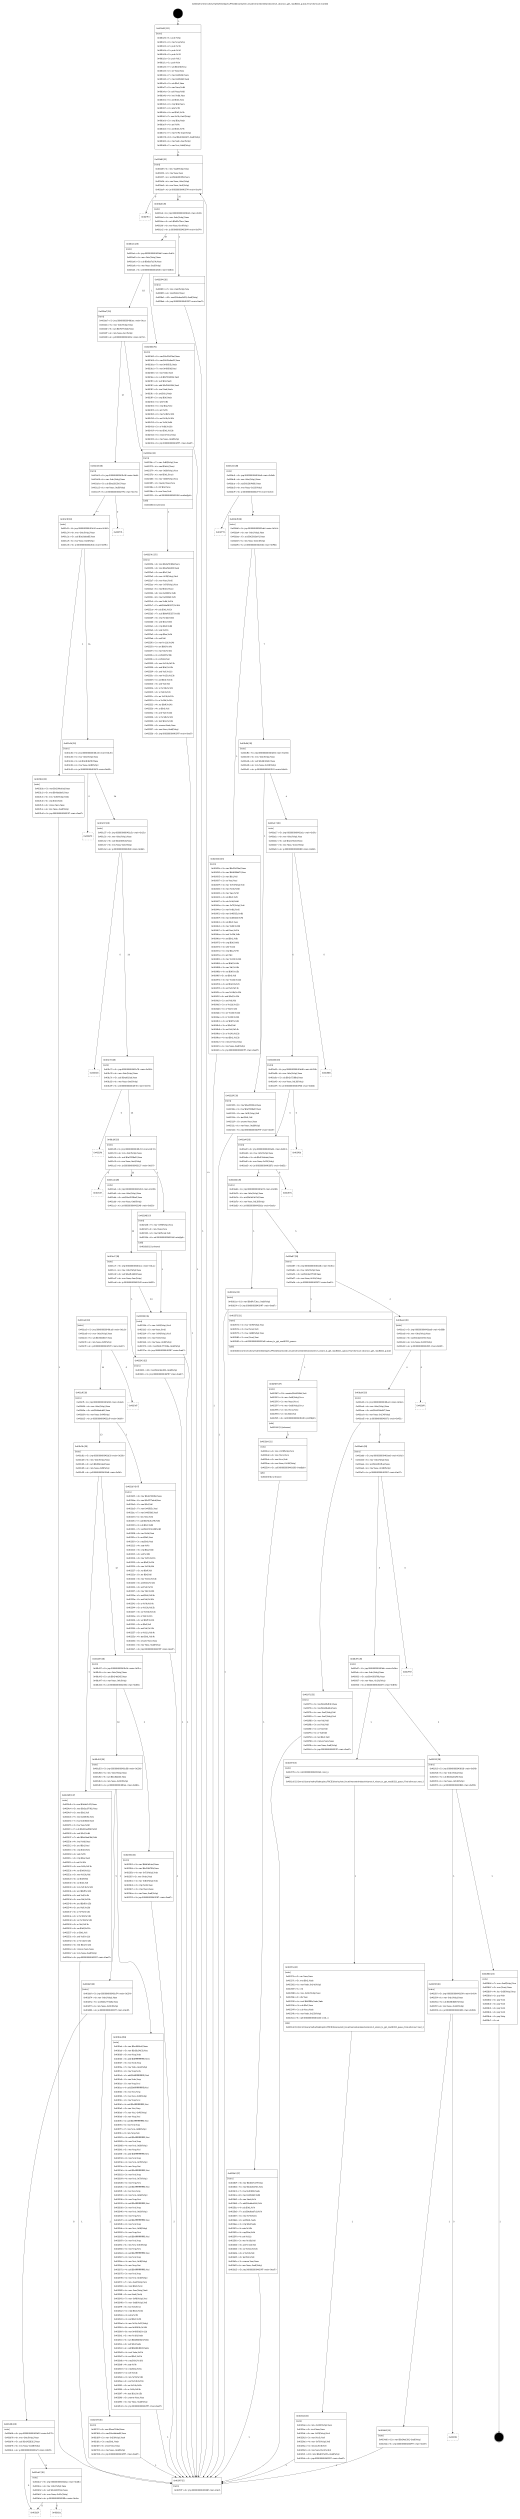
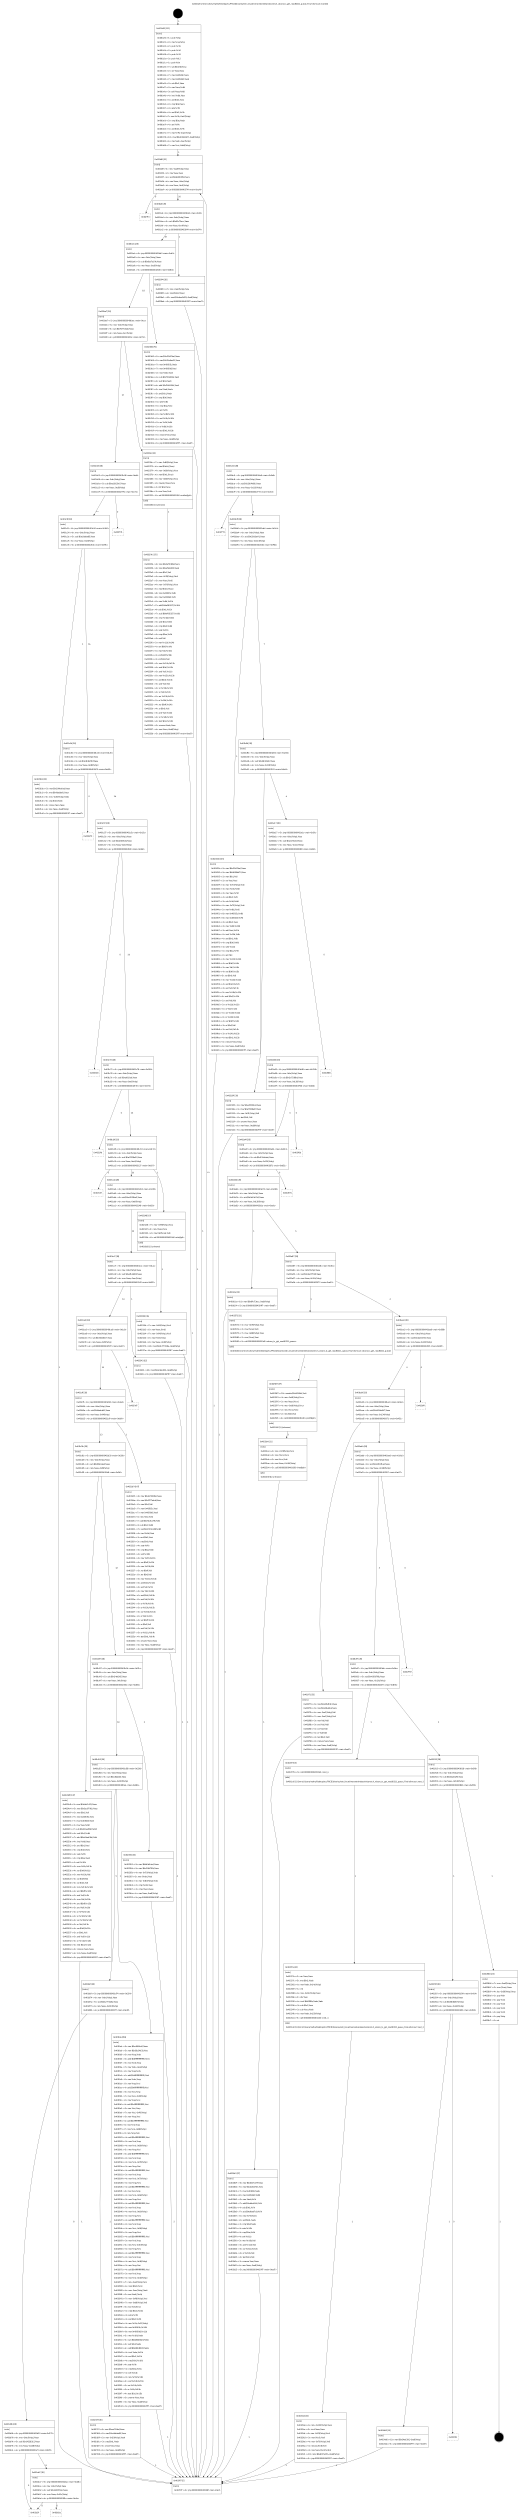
edge "0x401e17 [28]" -> "0x401e33 [28]": removed, label "6"
edge "0x401cc7 [28]" -> "0x40215b [36]": now "0x401cc7 [28]" -> "0x401ce3 [28]"
